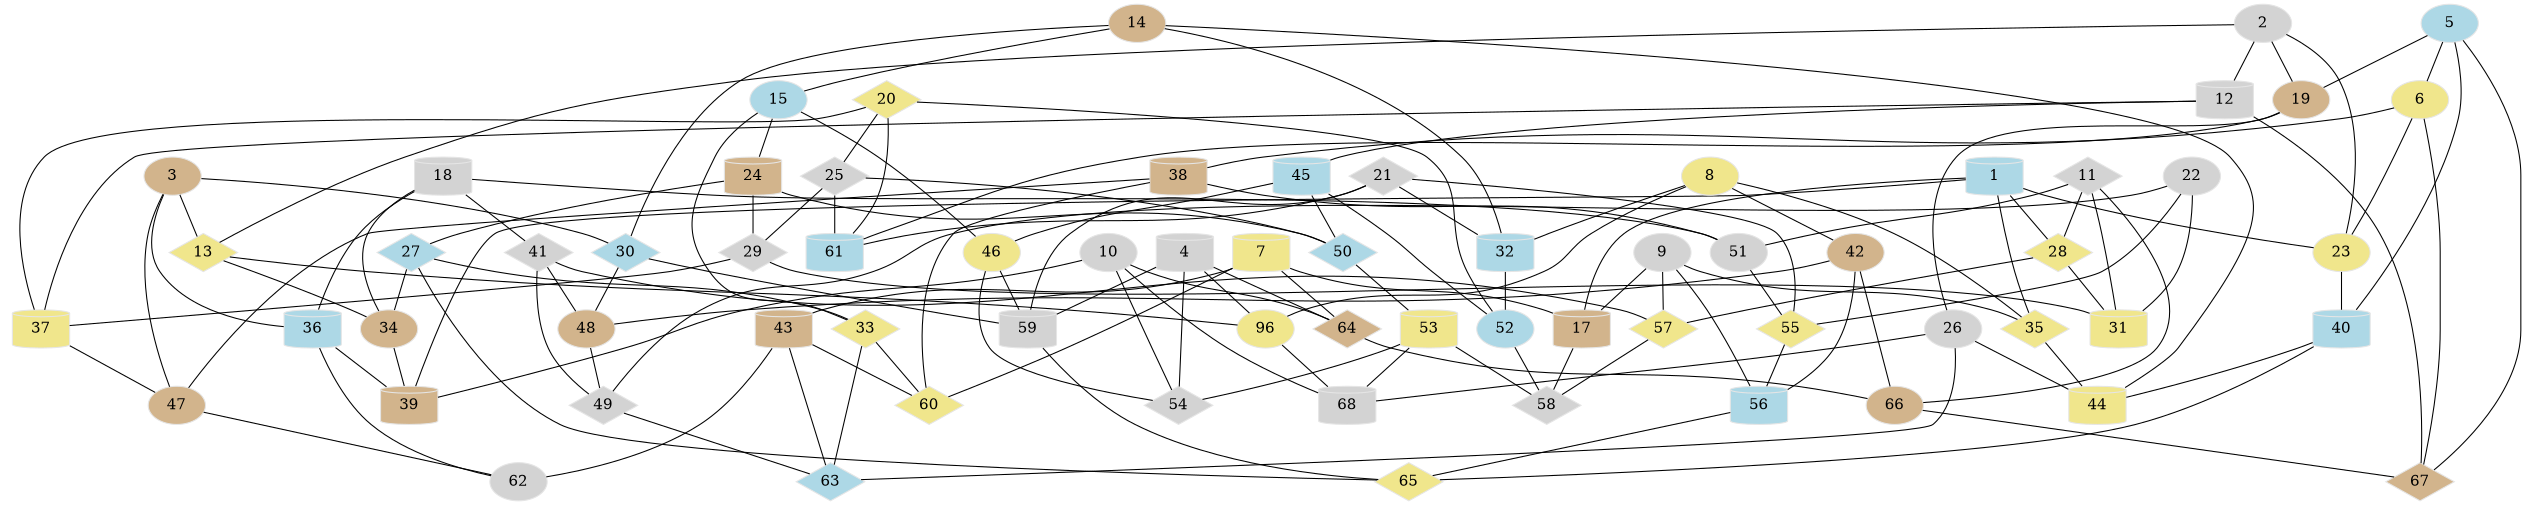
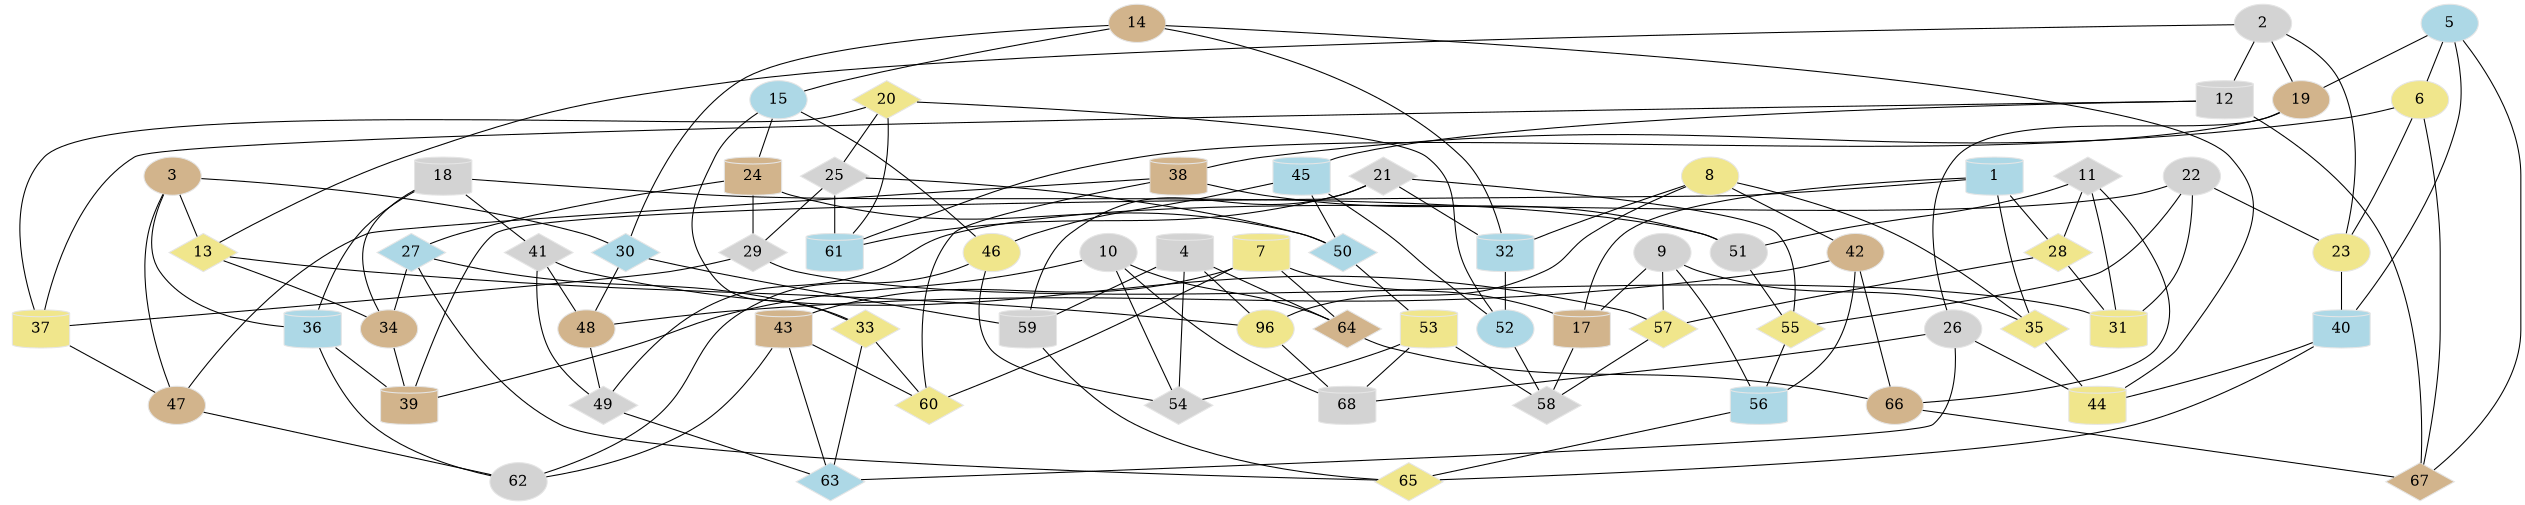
edge "1" -- "23": now "22" -- "23"
edge "46" -- "59": now "46" -- "62"
